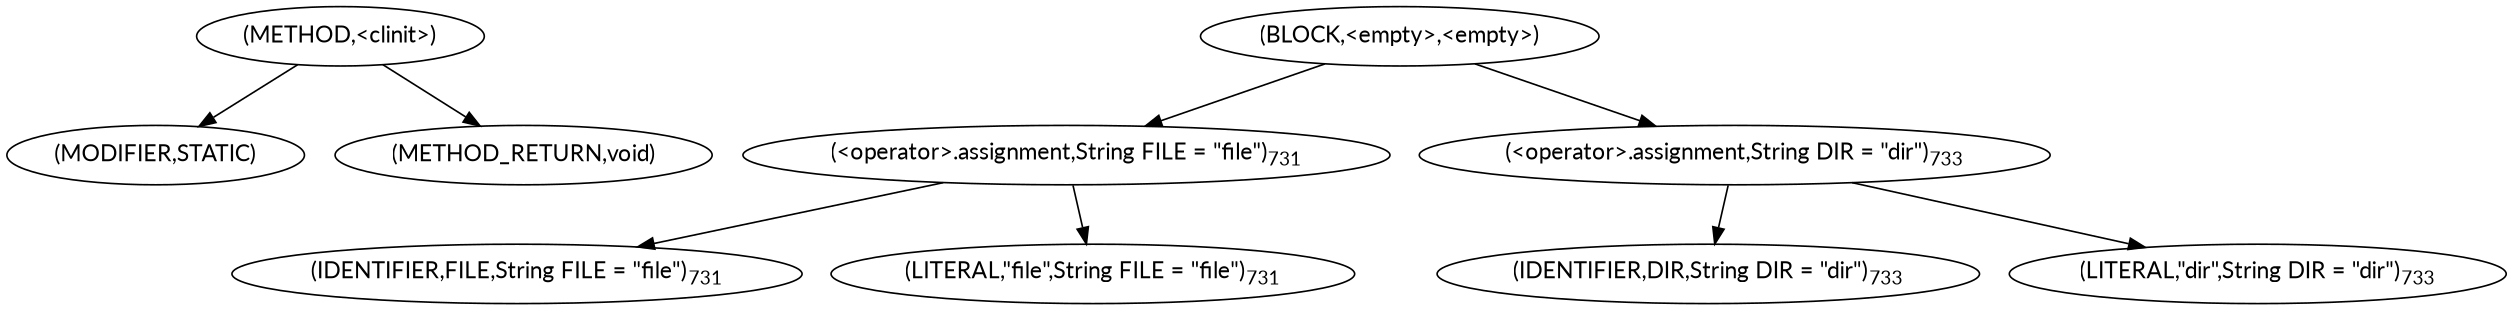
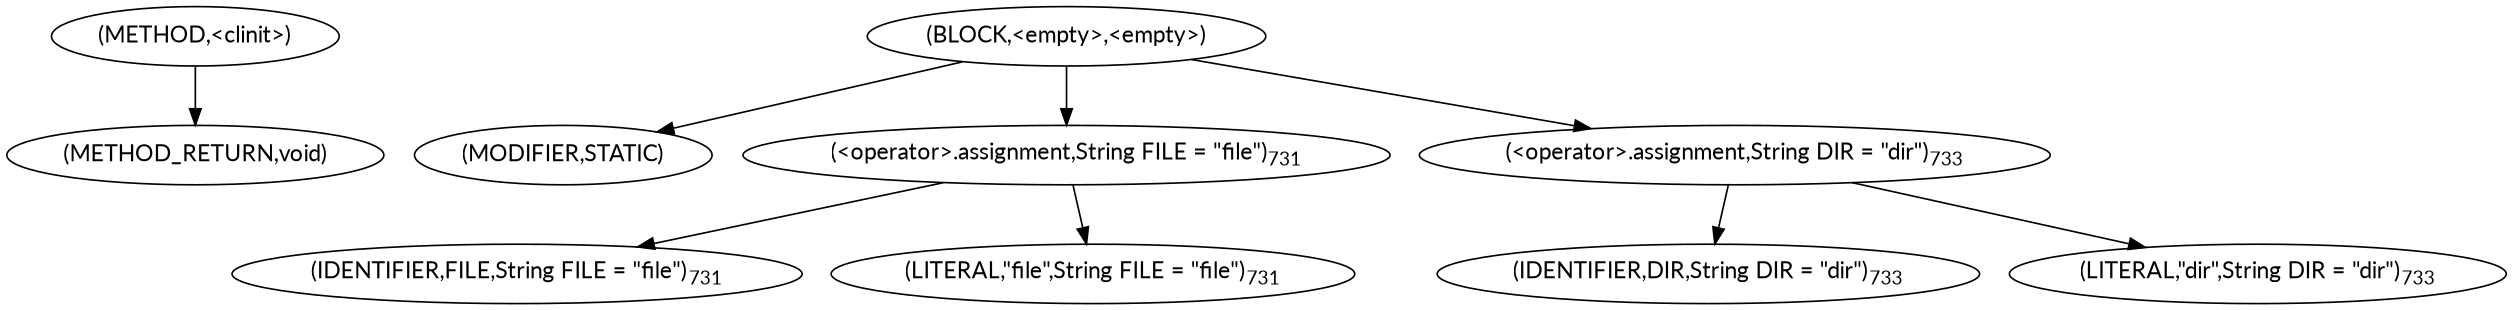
edge "(METHOD,<clinit>)" -> "(MODIFIER,STATIC)": now "(BLOCK,<empty>,<empty>)" -> "(MODIFIER,STATIC)"
